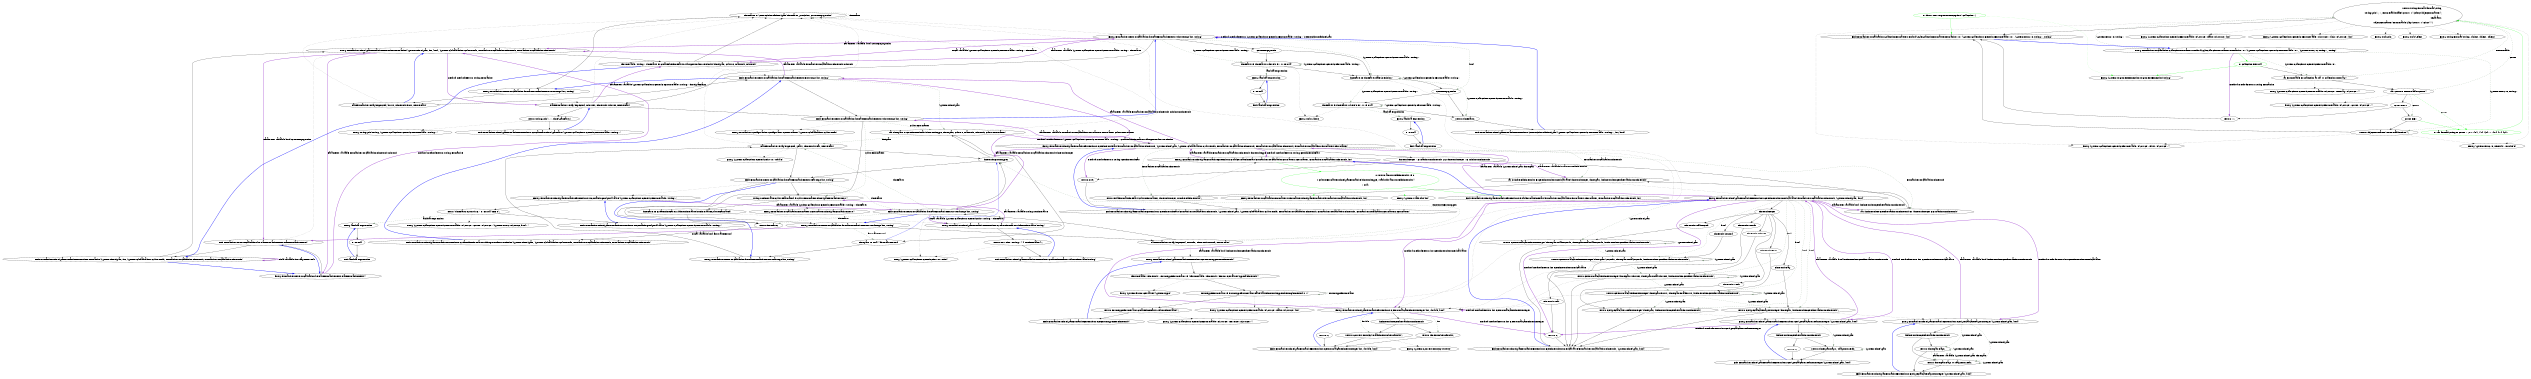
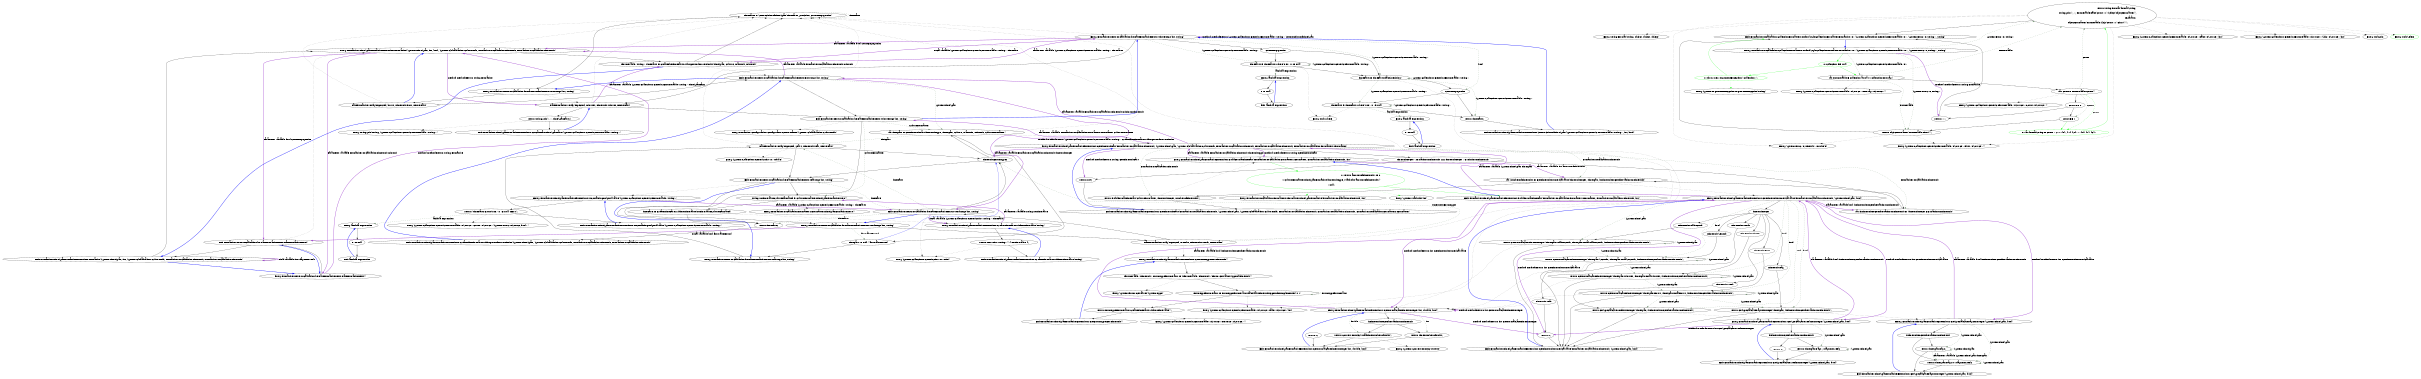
node "Entry Unk.Select": color black -> green
edge "0: collection == null" -> "Entry System.ArgumentException.ArgumentException(string)": now "0: collection == null" -> "0: throw new ArgumentException(''collection'');"
edge "0: collection == null" -> "var enumerable = collection as T[] ?? collection.ToArray()": color black -> green
edge "var enumerable = collection as T[] ?? collection.ToArray()" -> "return objectFormatter(enumerable.First());": added, label "enumerable"
